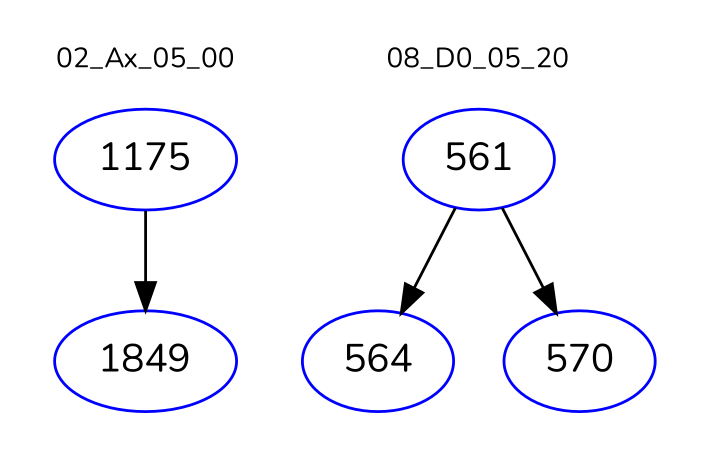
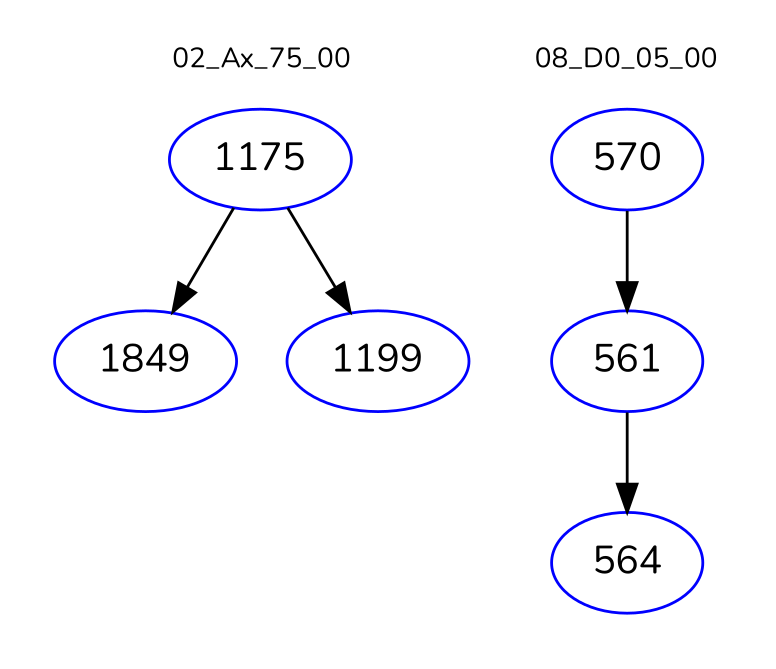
cluster "02_Ax_05_00": label "02_Ax_05_00" -> "02_Ax_75_00"
cluster "08_D0_05_20": label "08_D0_05_20" -> "08_D0_05_00"
edge "561" -> "570": reversed
node "1199": added
